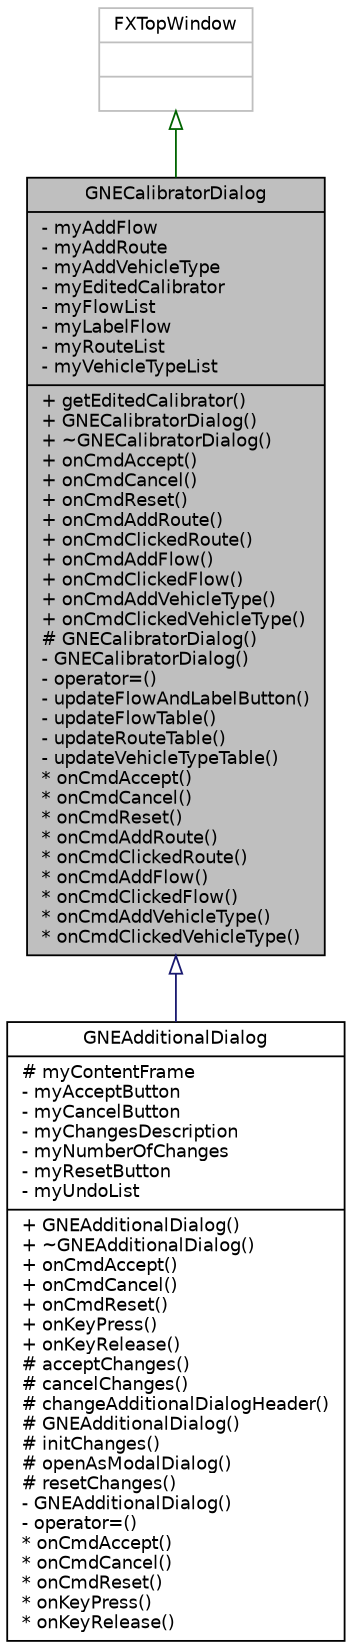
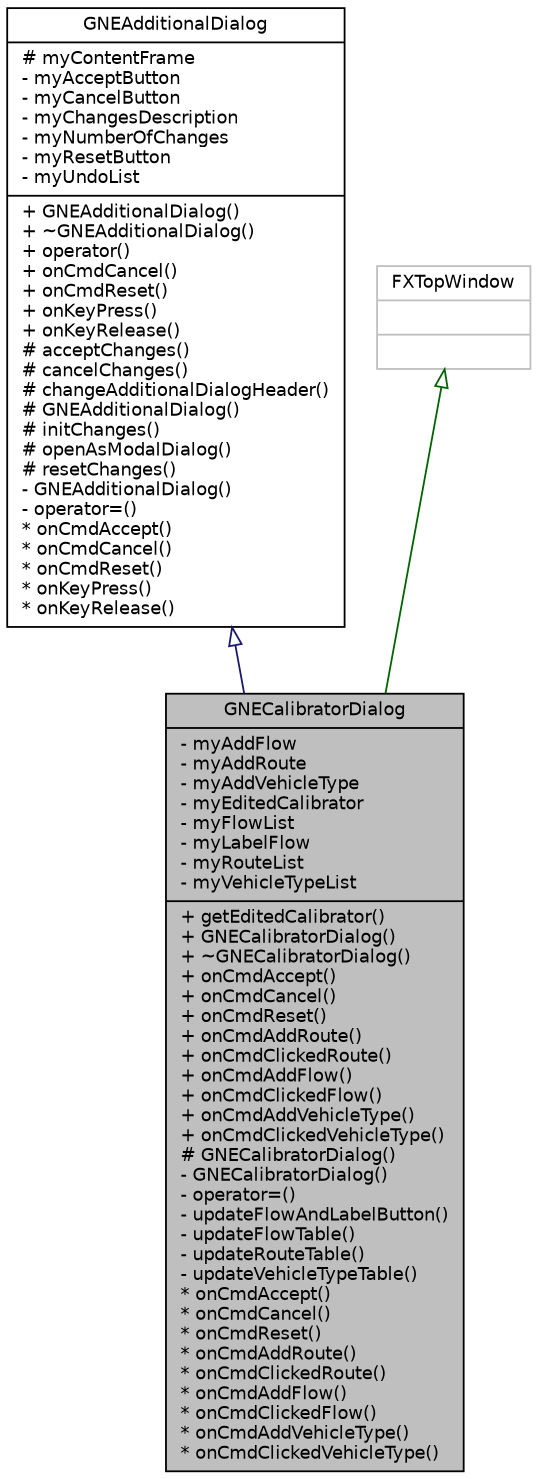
edge "GNEAdditionalDialog" -> "GNECalibratorDialog": reversed
node "GNEAdditionalDialog": text "+ onCmdAccept()" -> "+ operator()"
